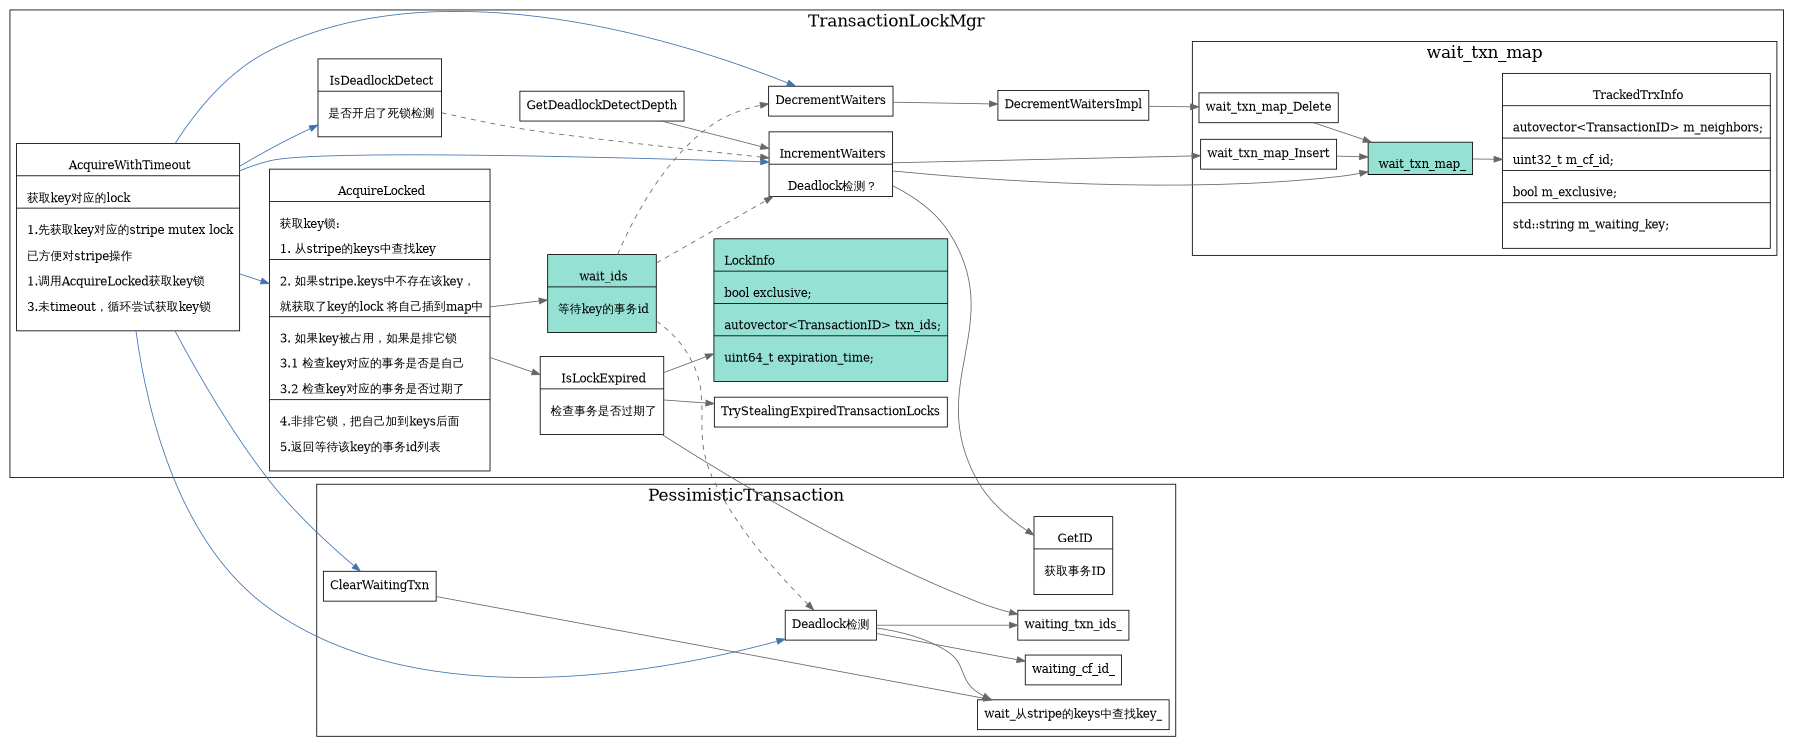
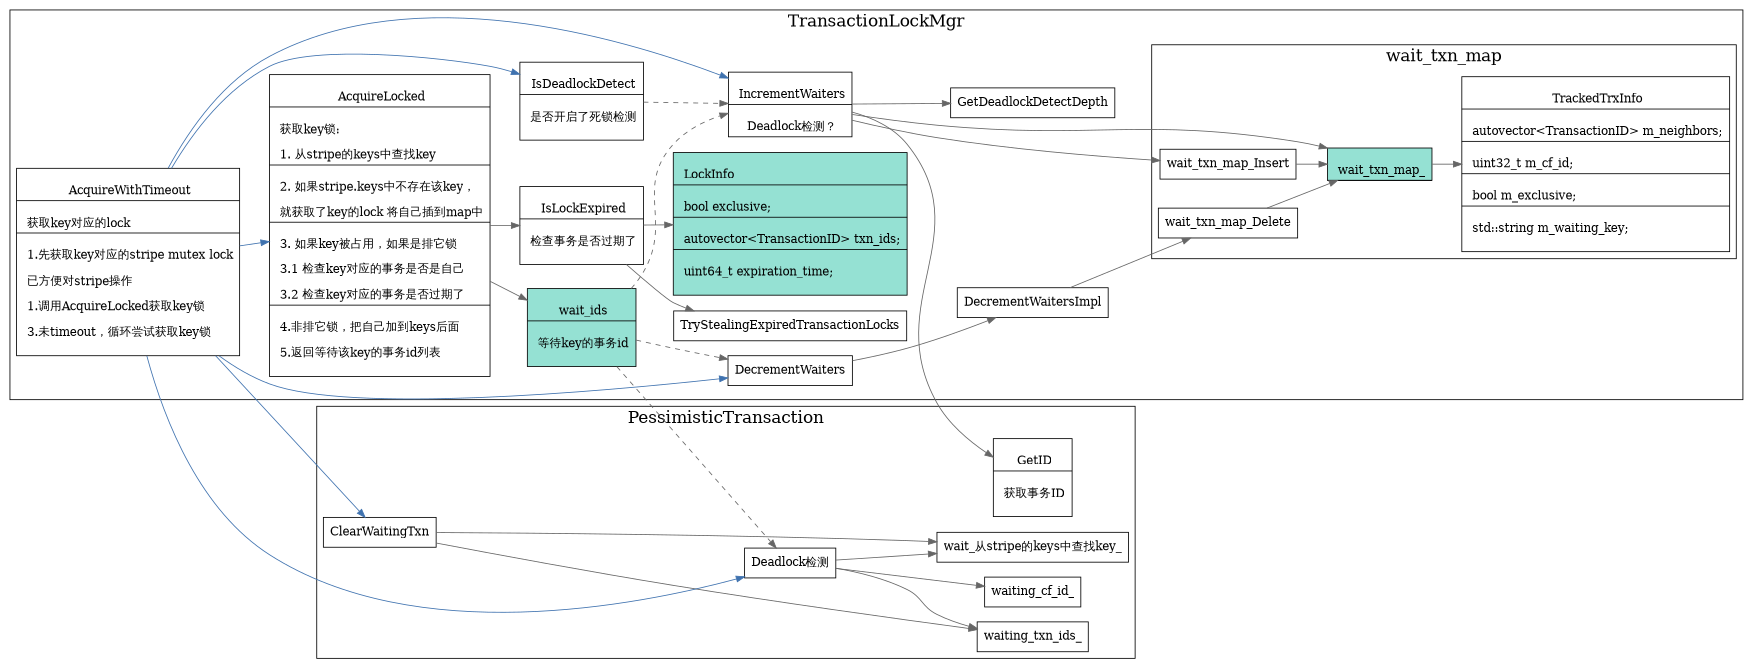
edge "GetDeadlockDetectDepth" -> "IncrementWaiters": reversed
edge "IsLockExpired" -> "waiting_txn_ids_": now "ClearWaitingTxn" -> "waiting_txn_ids_"
